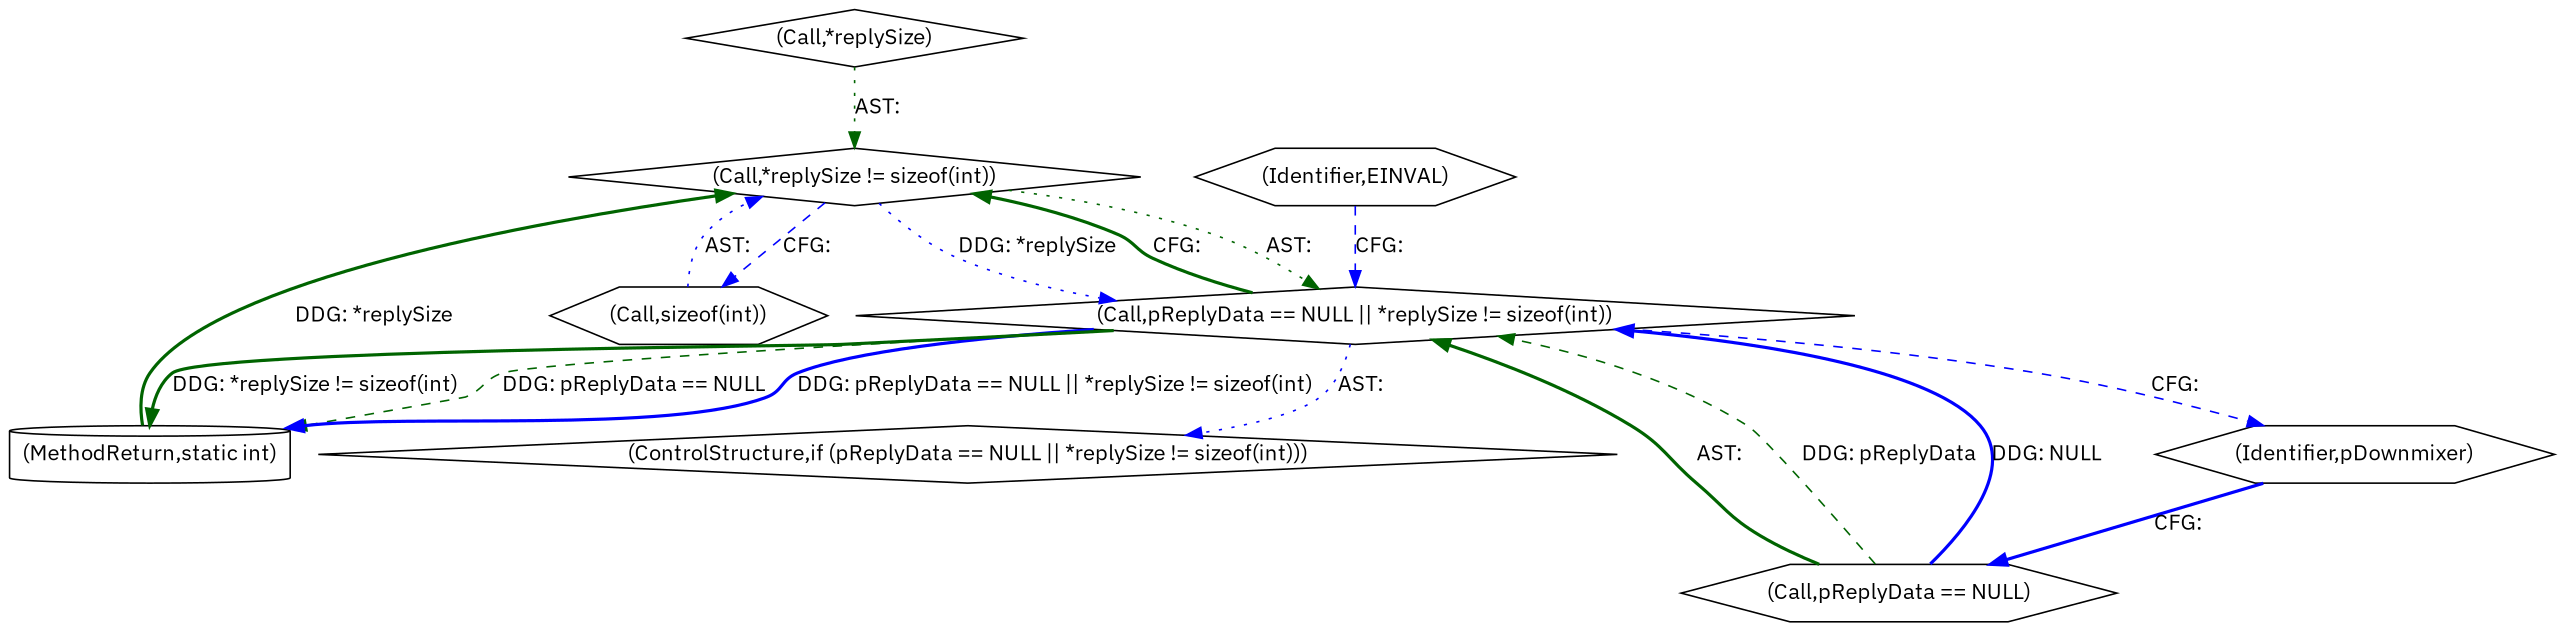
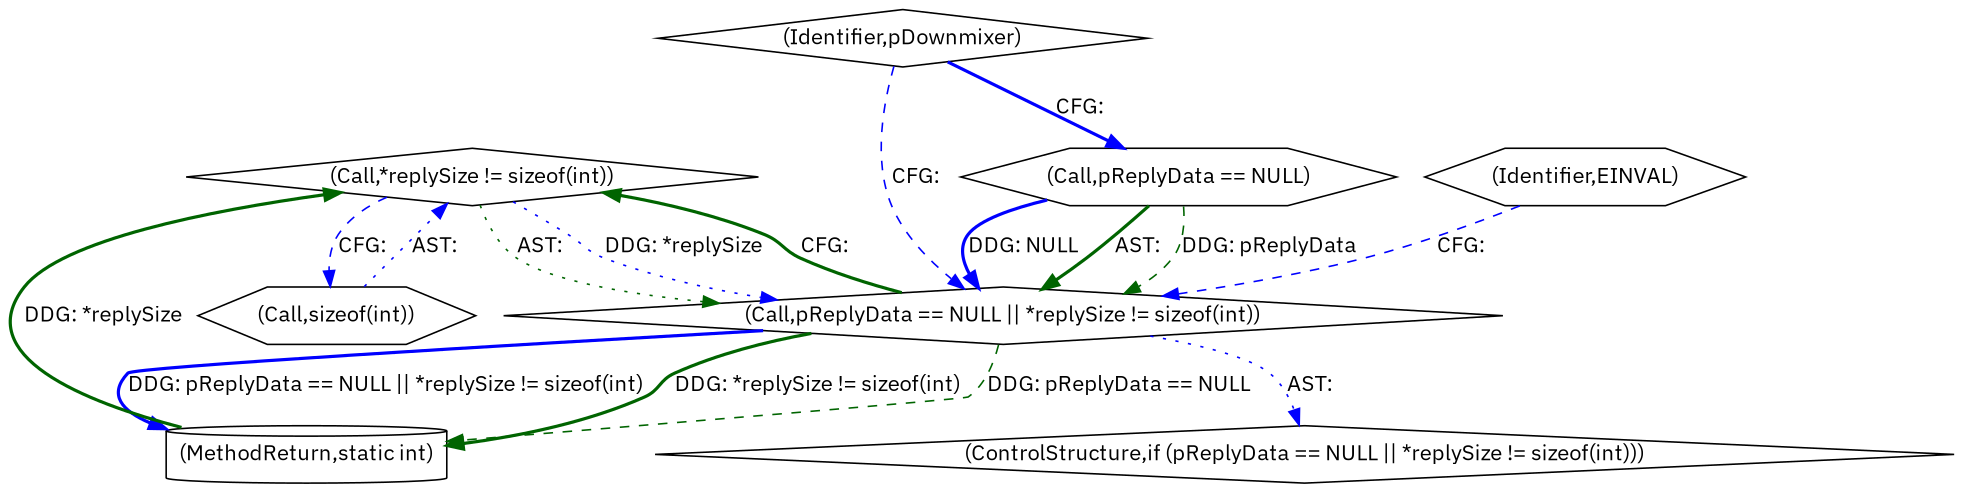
node "(Call,*replySize)": removed
edge "(Call,pReplyData == NULL || *replySize != sizeof(int))" -> "(Identifier,pDownmixer)": reversed
node "(Identifier,pDownmixer)": shape hexagon -> diamond
